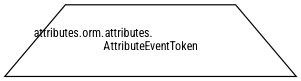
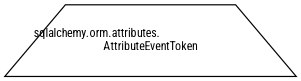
node "attributes.orm.attributes. AttributeEventToken": label "attributes.orm.attributes. AttributeEventToken" -> "sqlalchemy.orm.attributes. AttributeEventToken"
